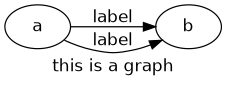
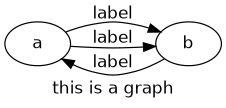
edge "b" -> "a": added, label "label"
